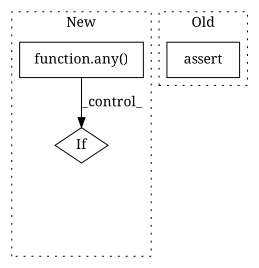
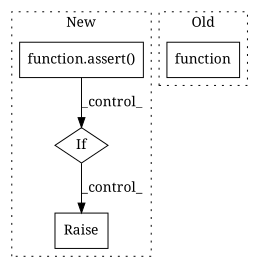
node "function.any()": label "function.any()" -> "function.assert()"
node "assert": label "assert" -> "function"
node "Raise": added
